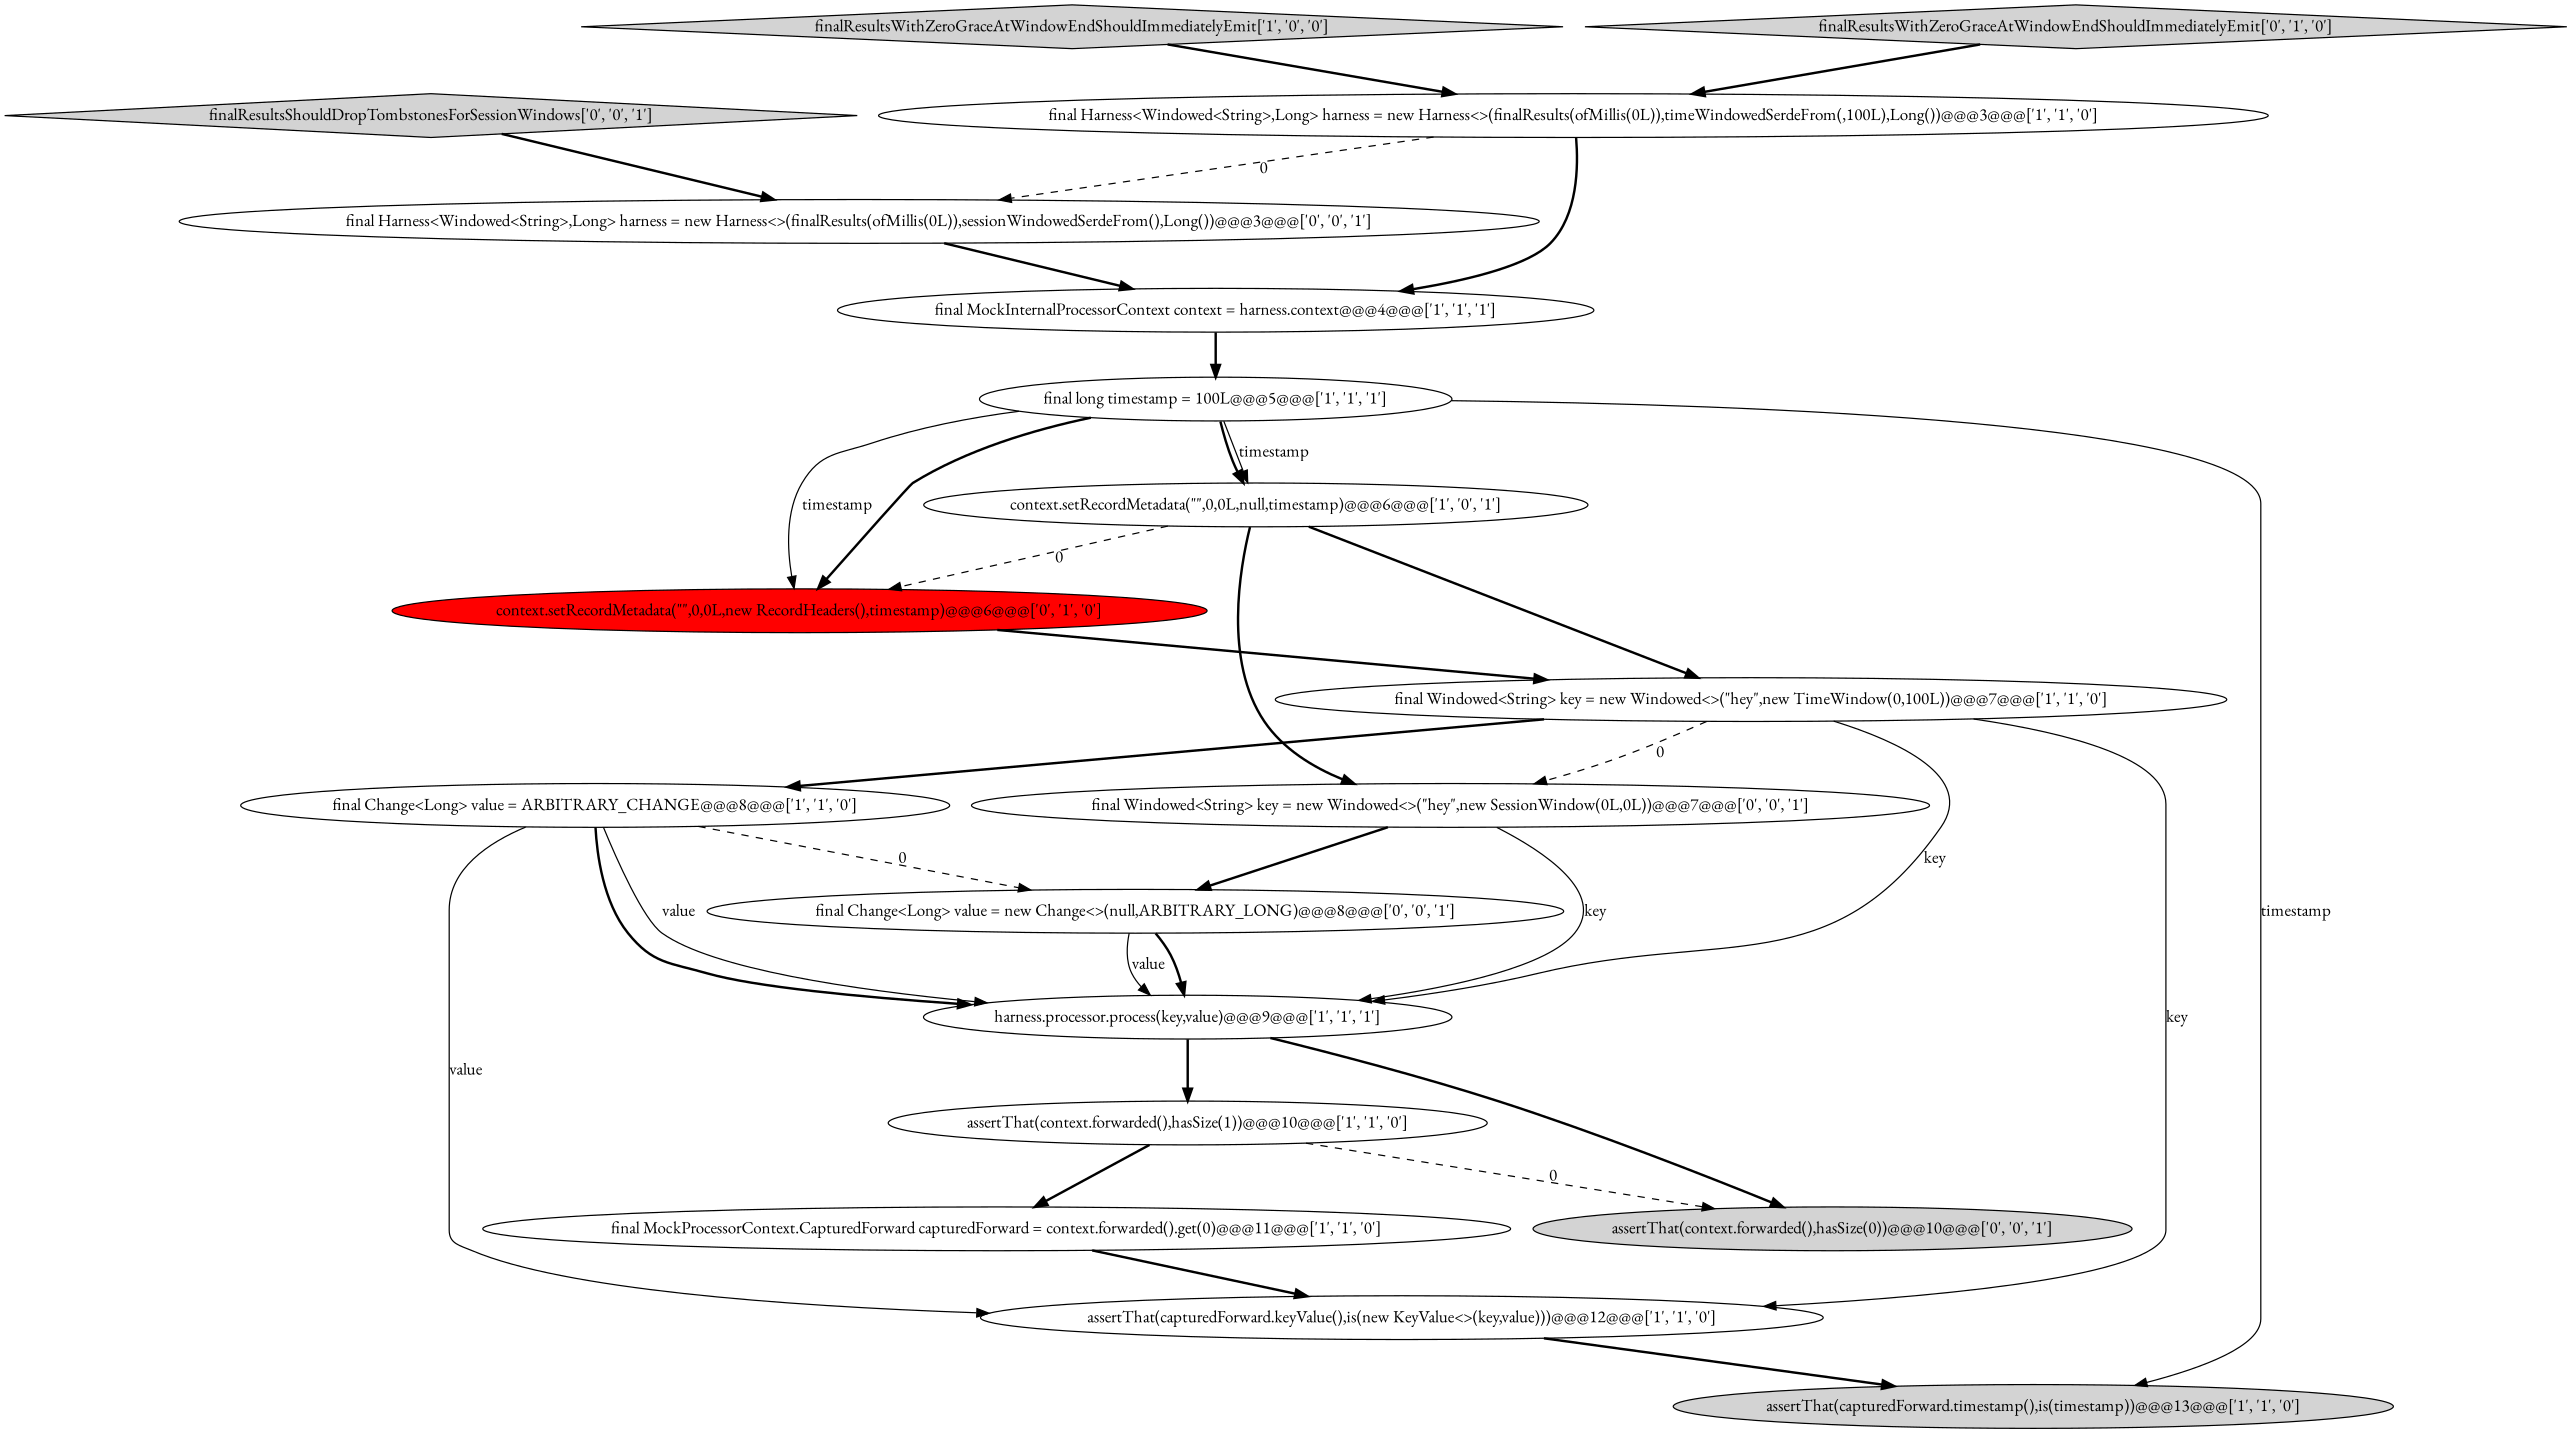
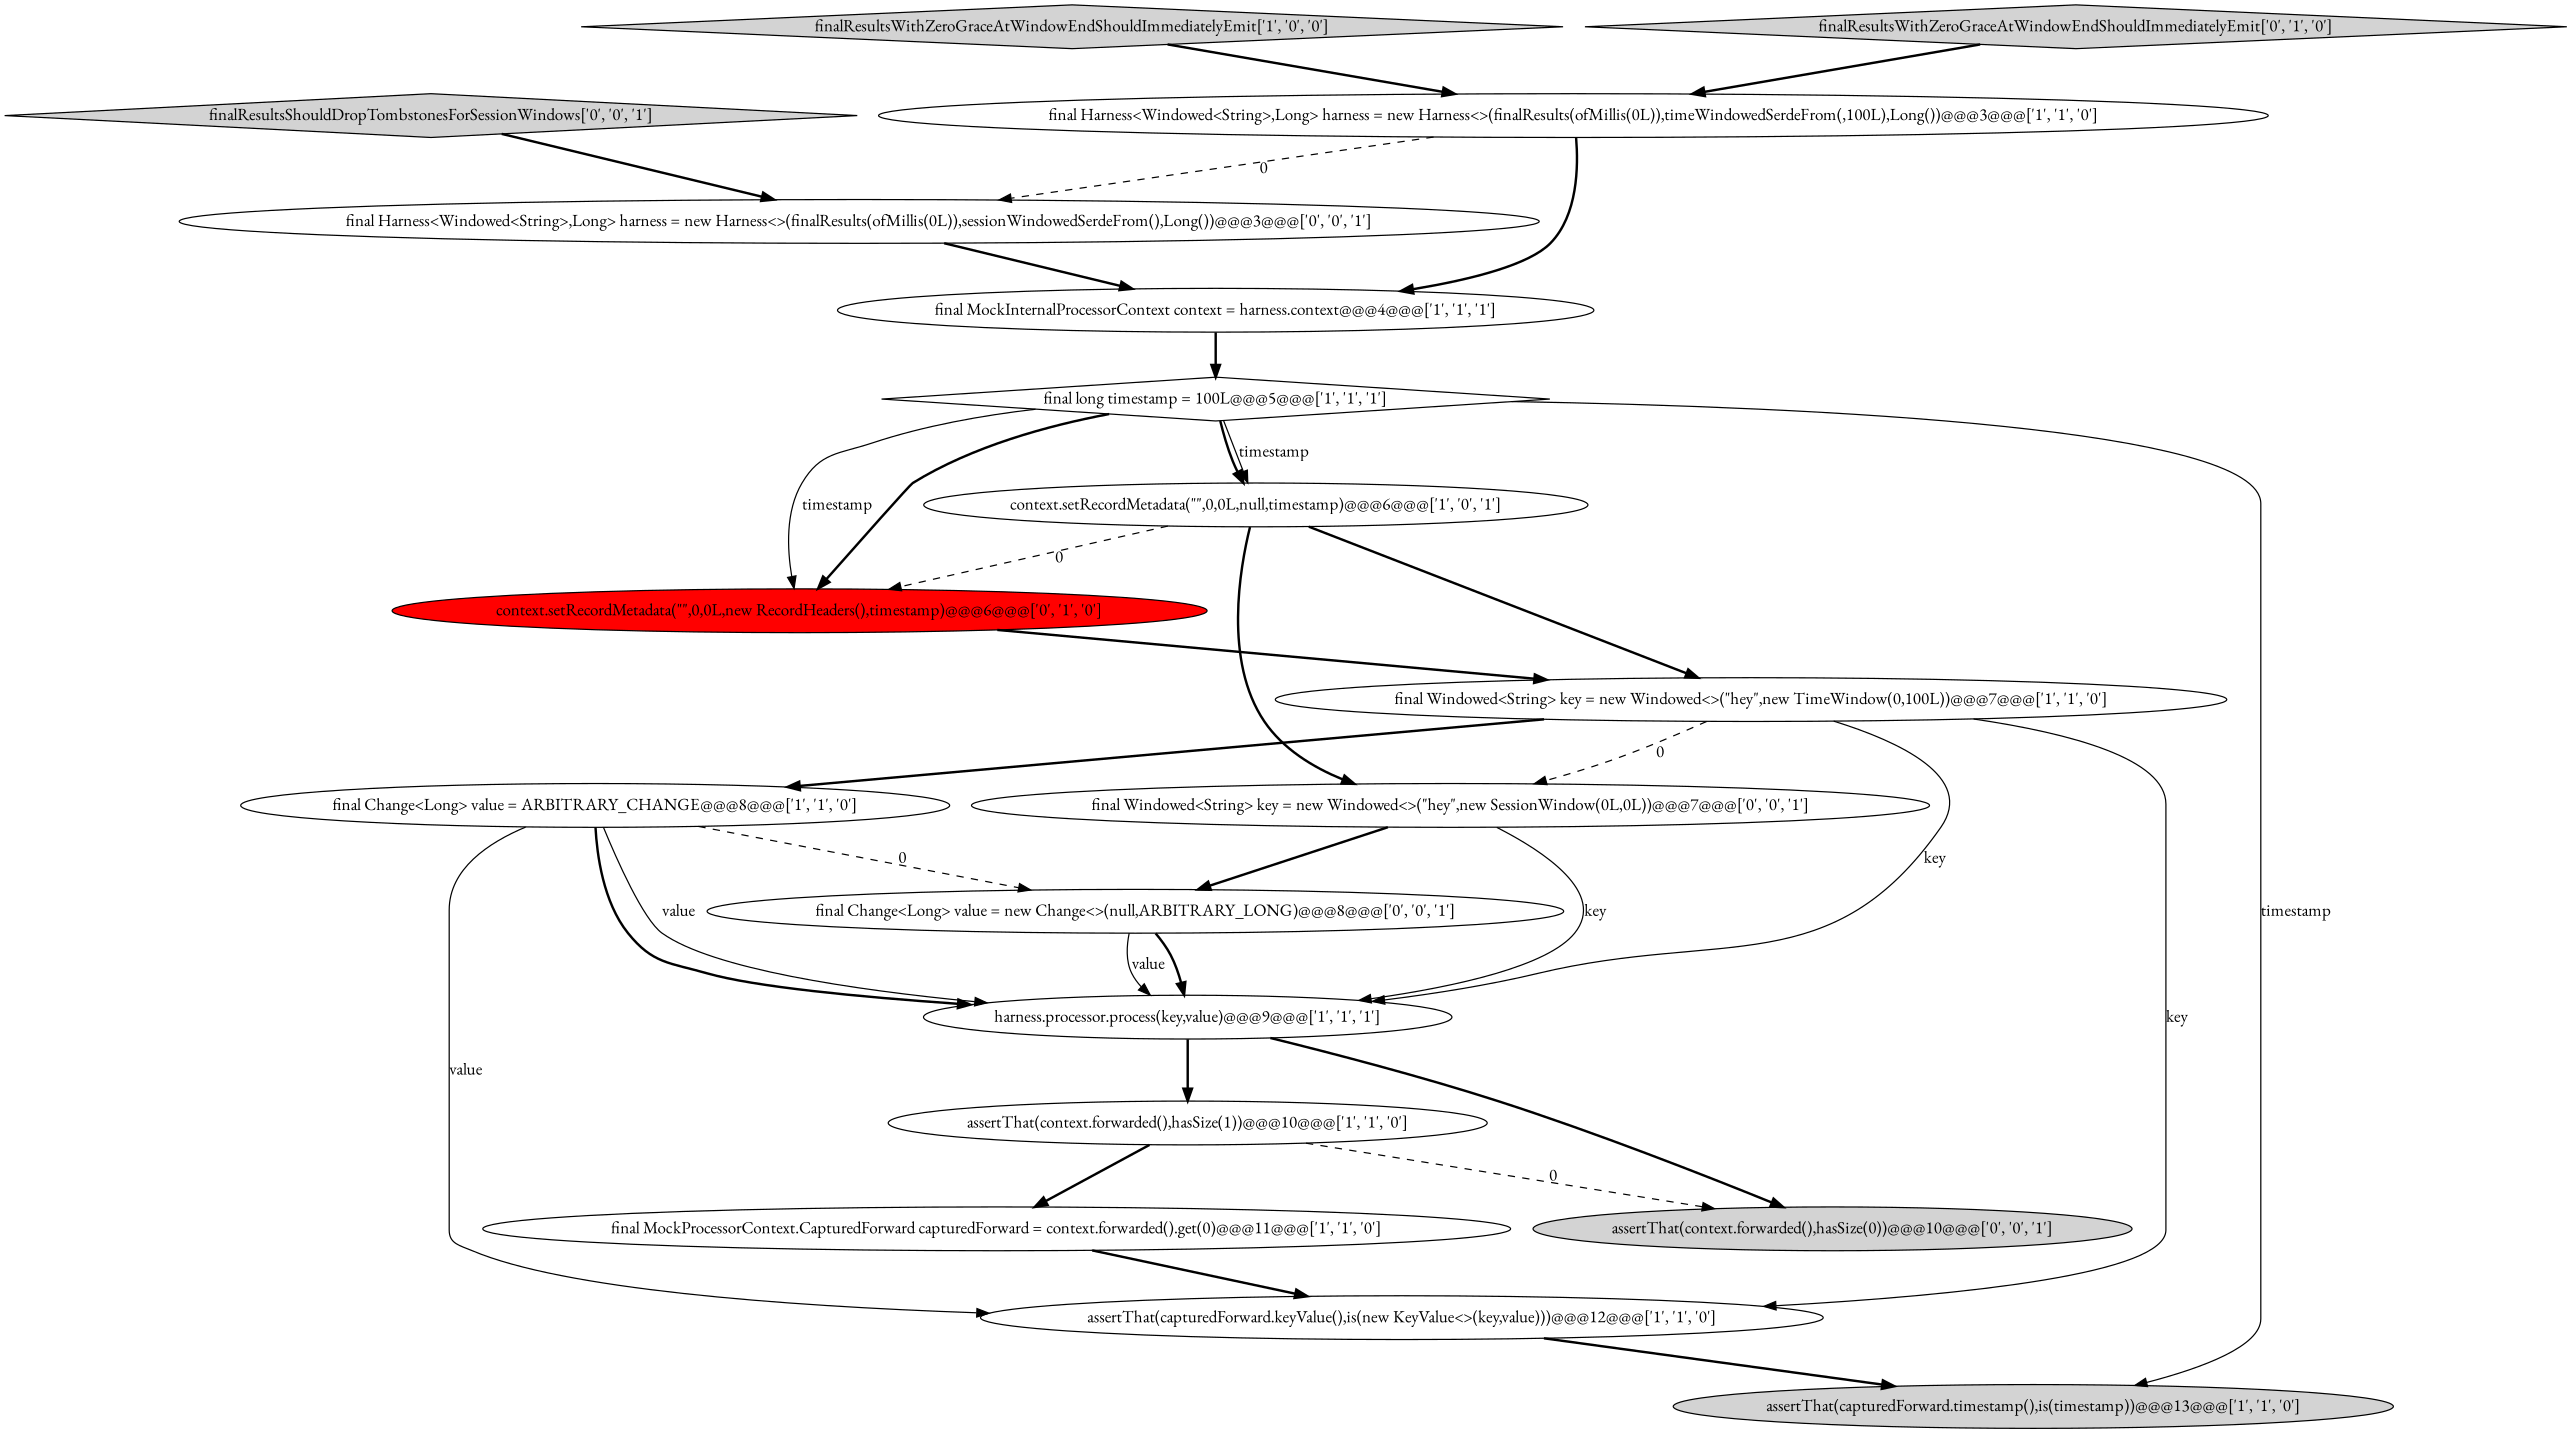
node "final long timestamp = 100L@@@5@@@['1', '1', '1']": shape ellipse -> diamond
